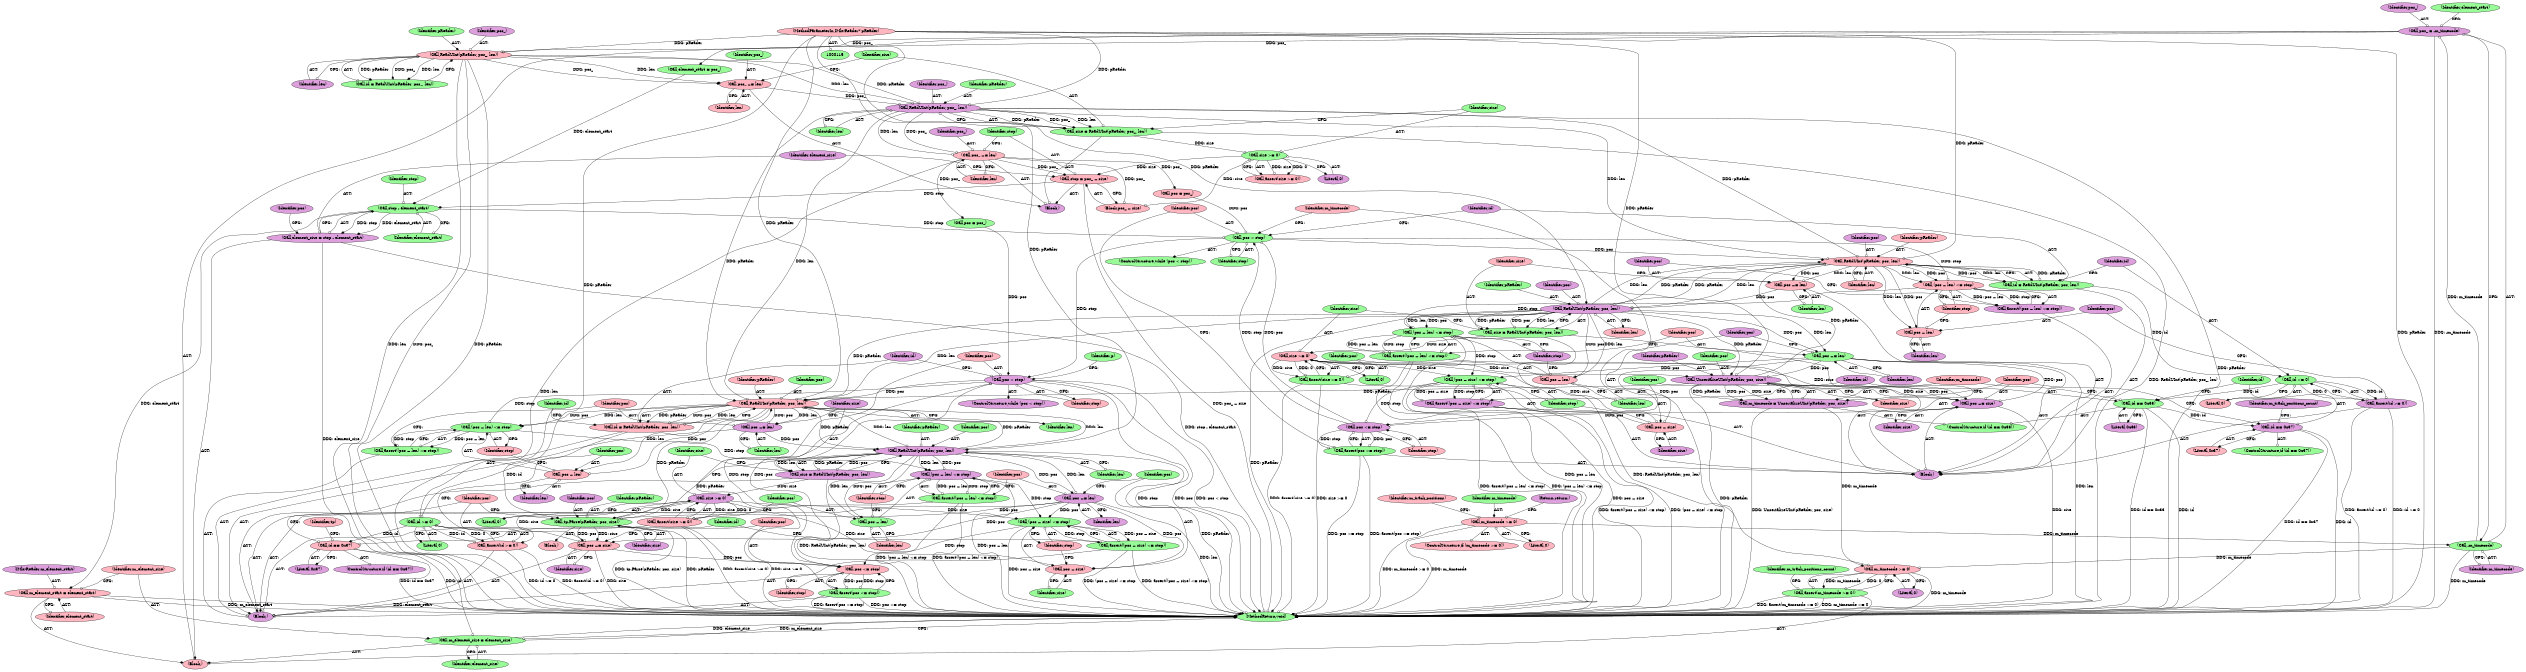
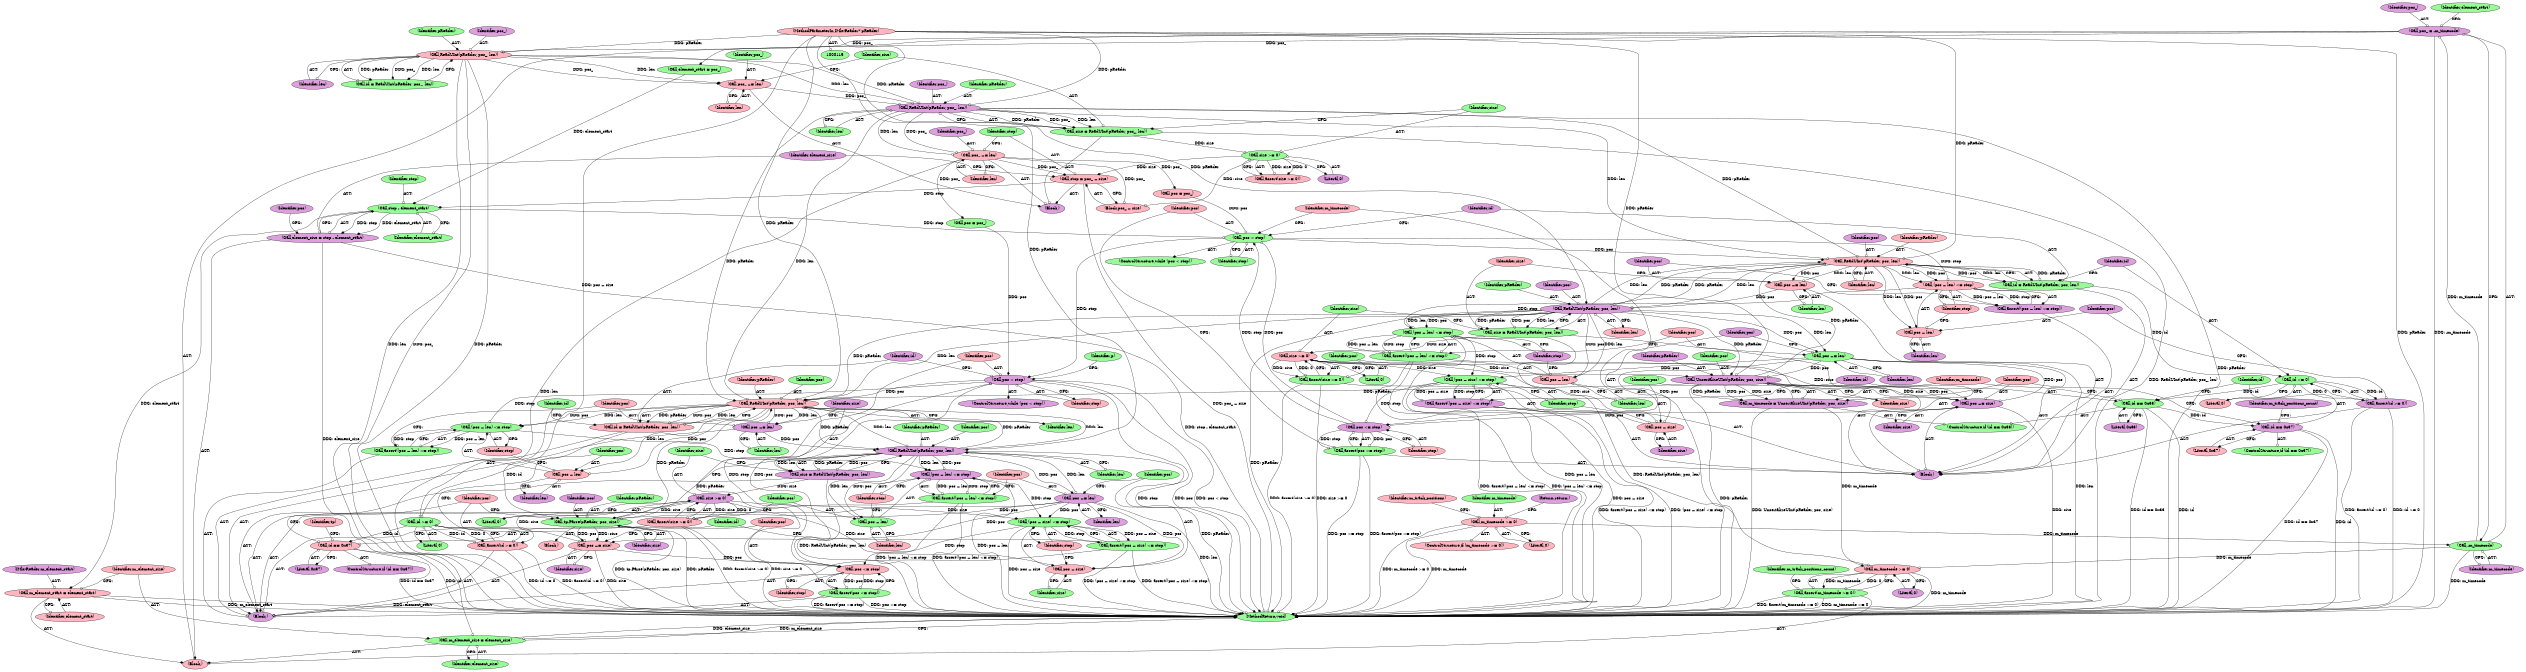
edge "(MethodParameterIn,IMkvReader* pReader)" -> "(Call,tp.Parse(pReader, pos, size))": label "DDG: pReader" -> "DDG: pos + size"
